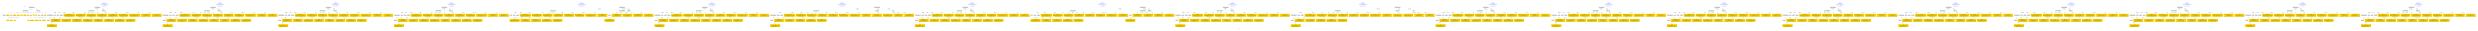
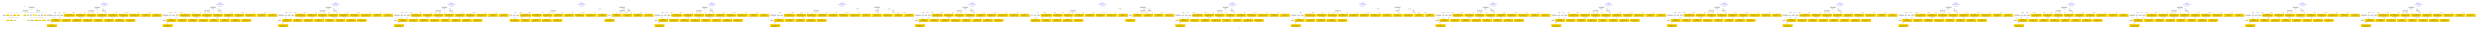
node "Medium": removed
node "Owner": fillcolor gold -> lightgray
node "Artist": fillcolor gold -> lightgray
node "sitterBirthDate": fillcolor gold -> lightgray
